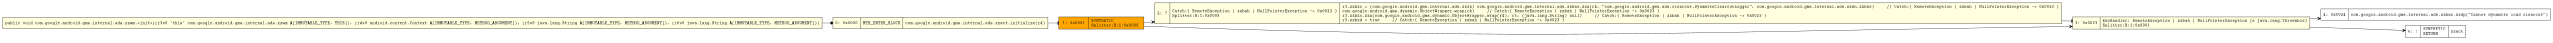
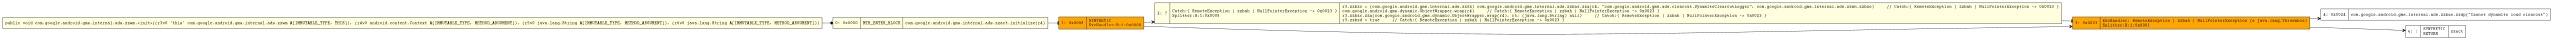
node "3: 0x0023": fillcolor lightyellow -> orange
node "1: 0x0008": text "Splitter:B:1:0x0008" -> "ExcHandler:B:1:0x0008"
